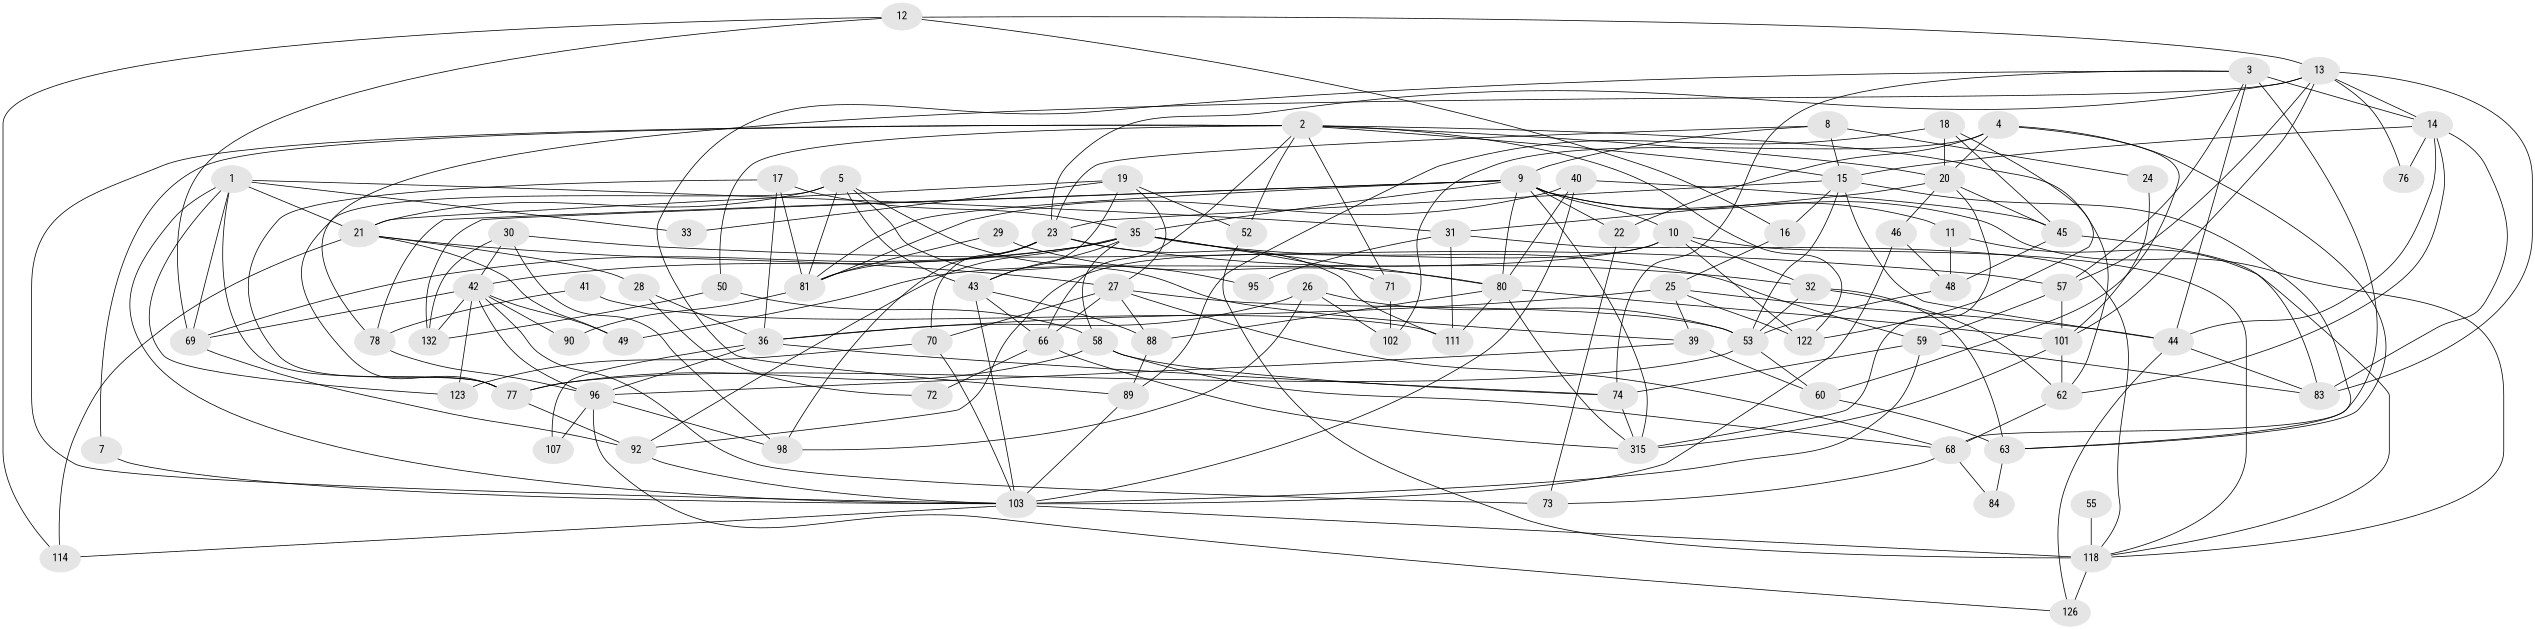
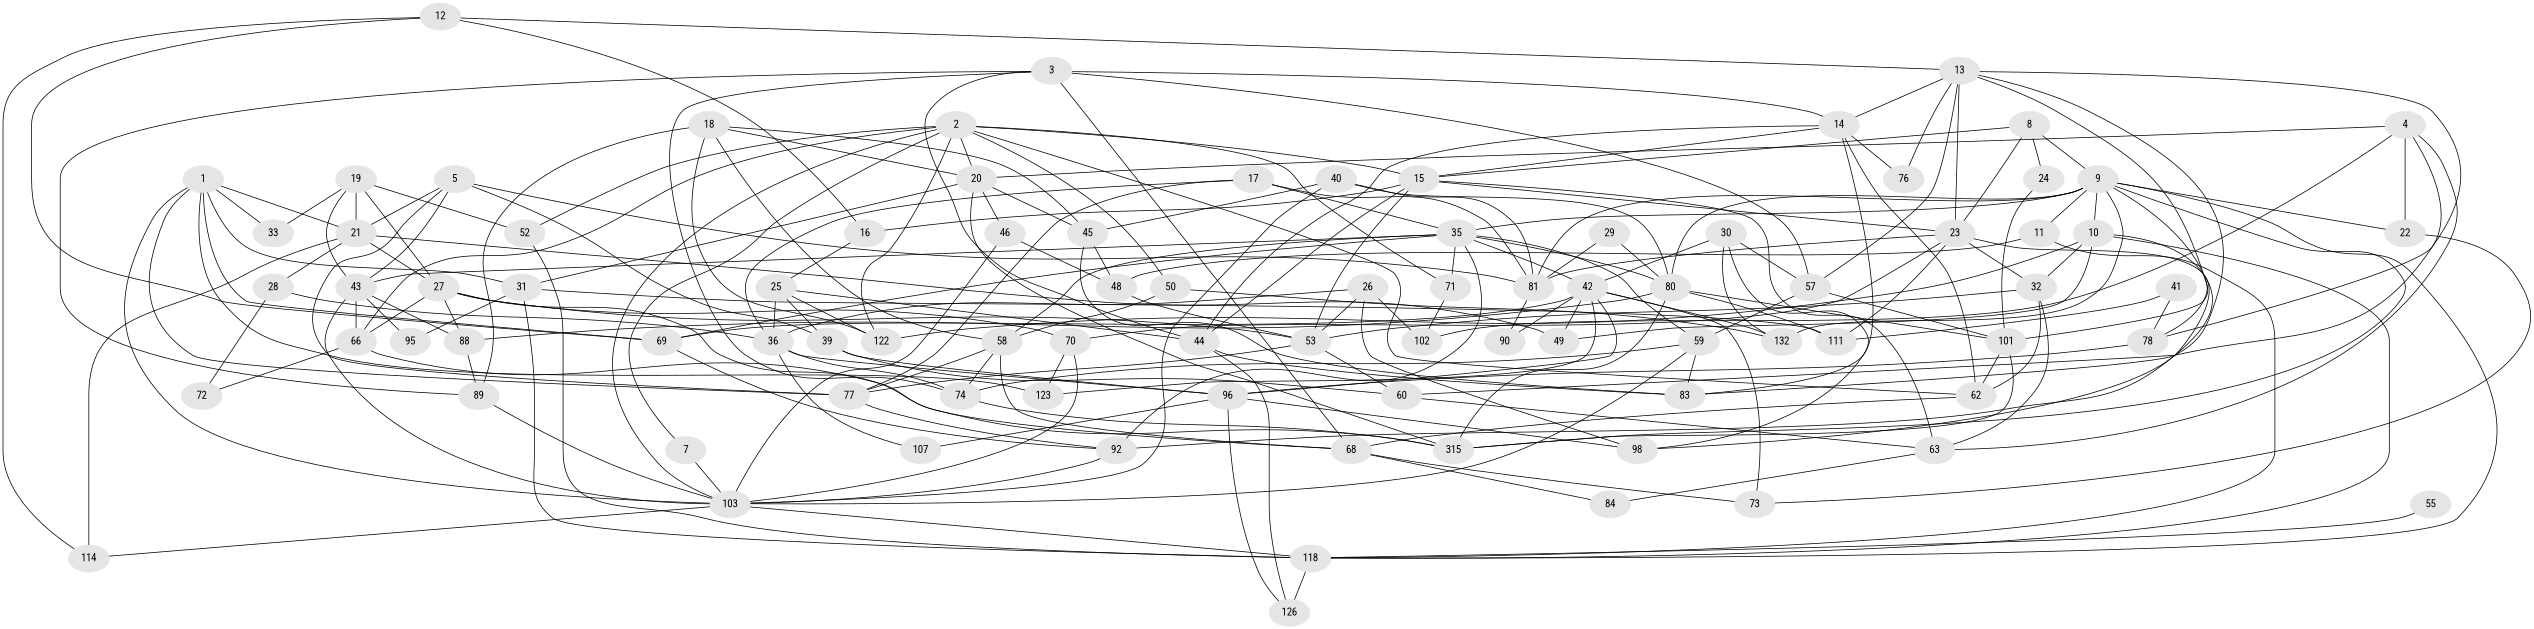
edge "5" -- "95": now "43" -- "95"
edge "18" -- "58": added
